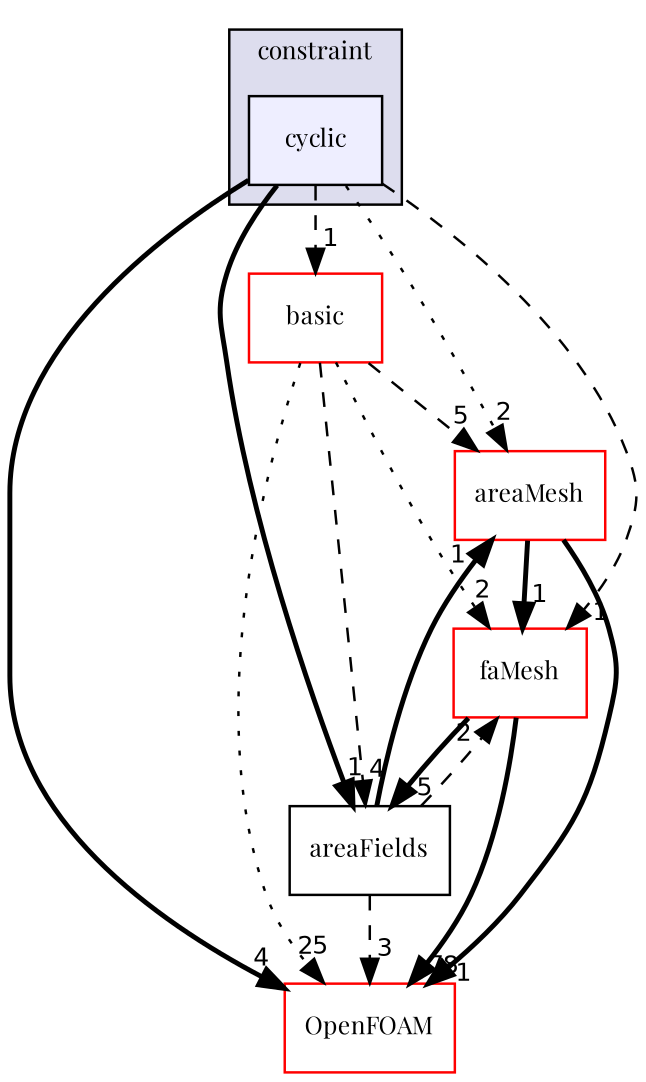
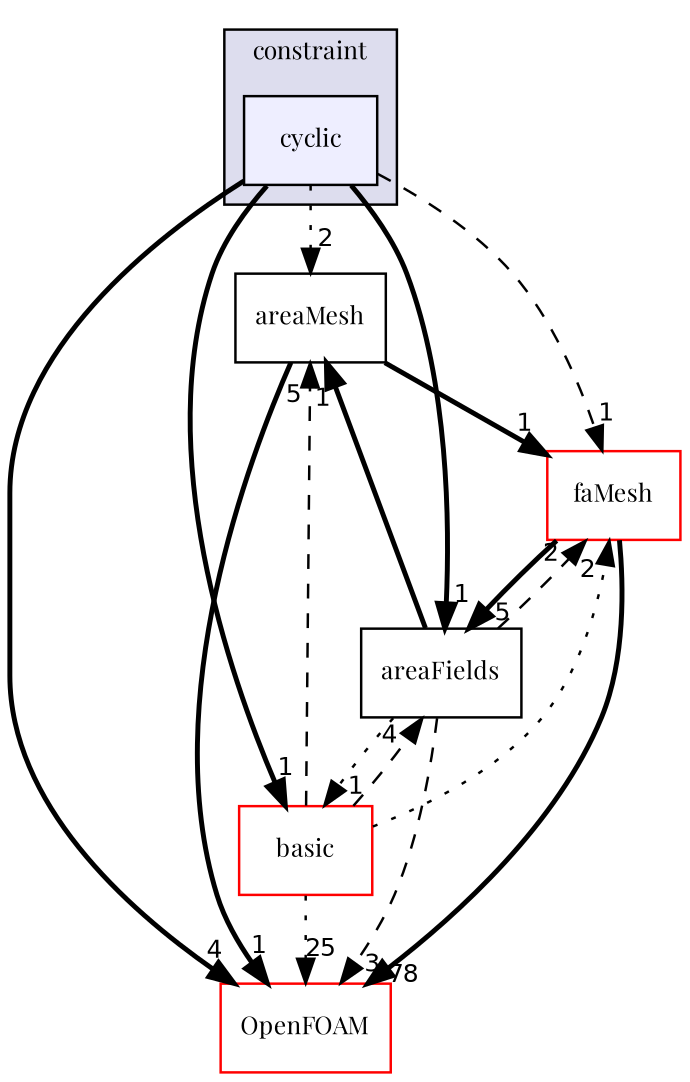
edge "cyclic" -> "basic": style dashed -> bold
node "areaMesh": color red -> black
edge "areaFields" -> "basic": added
